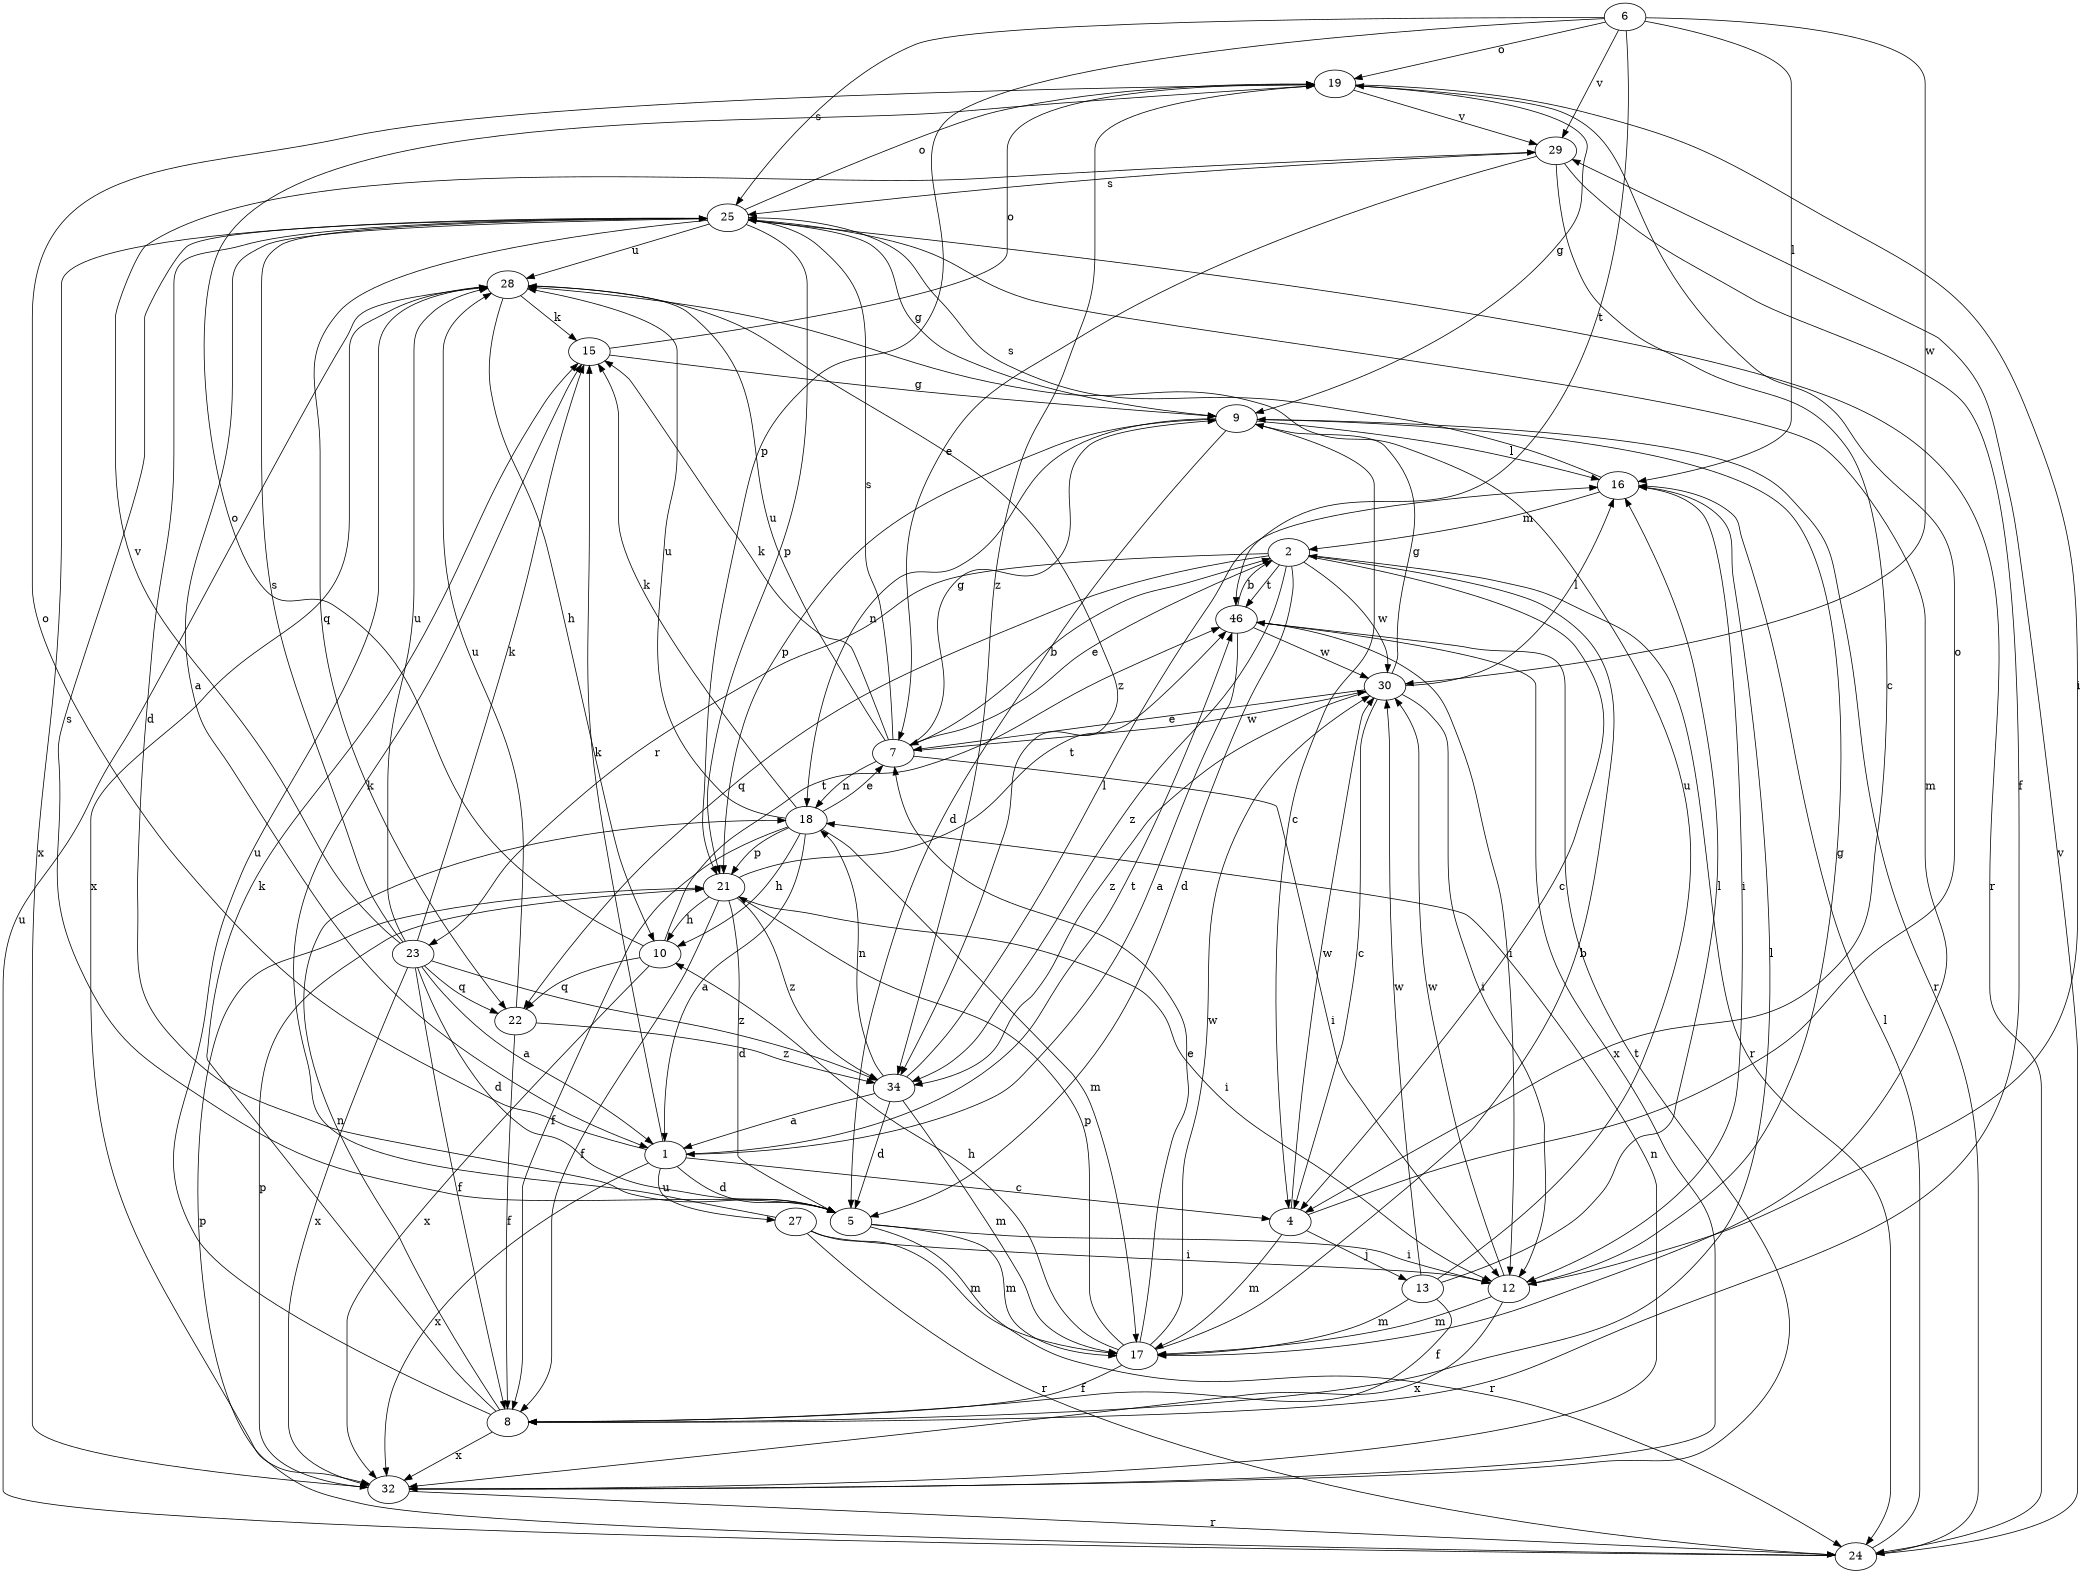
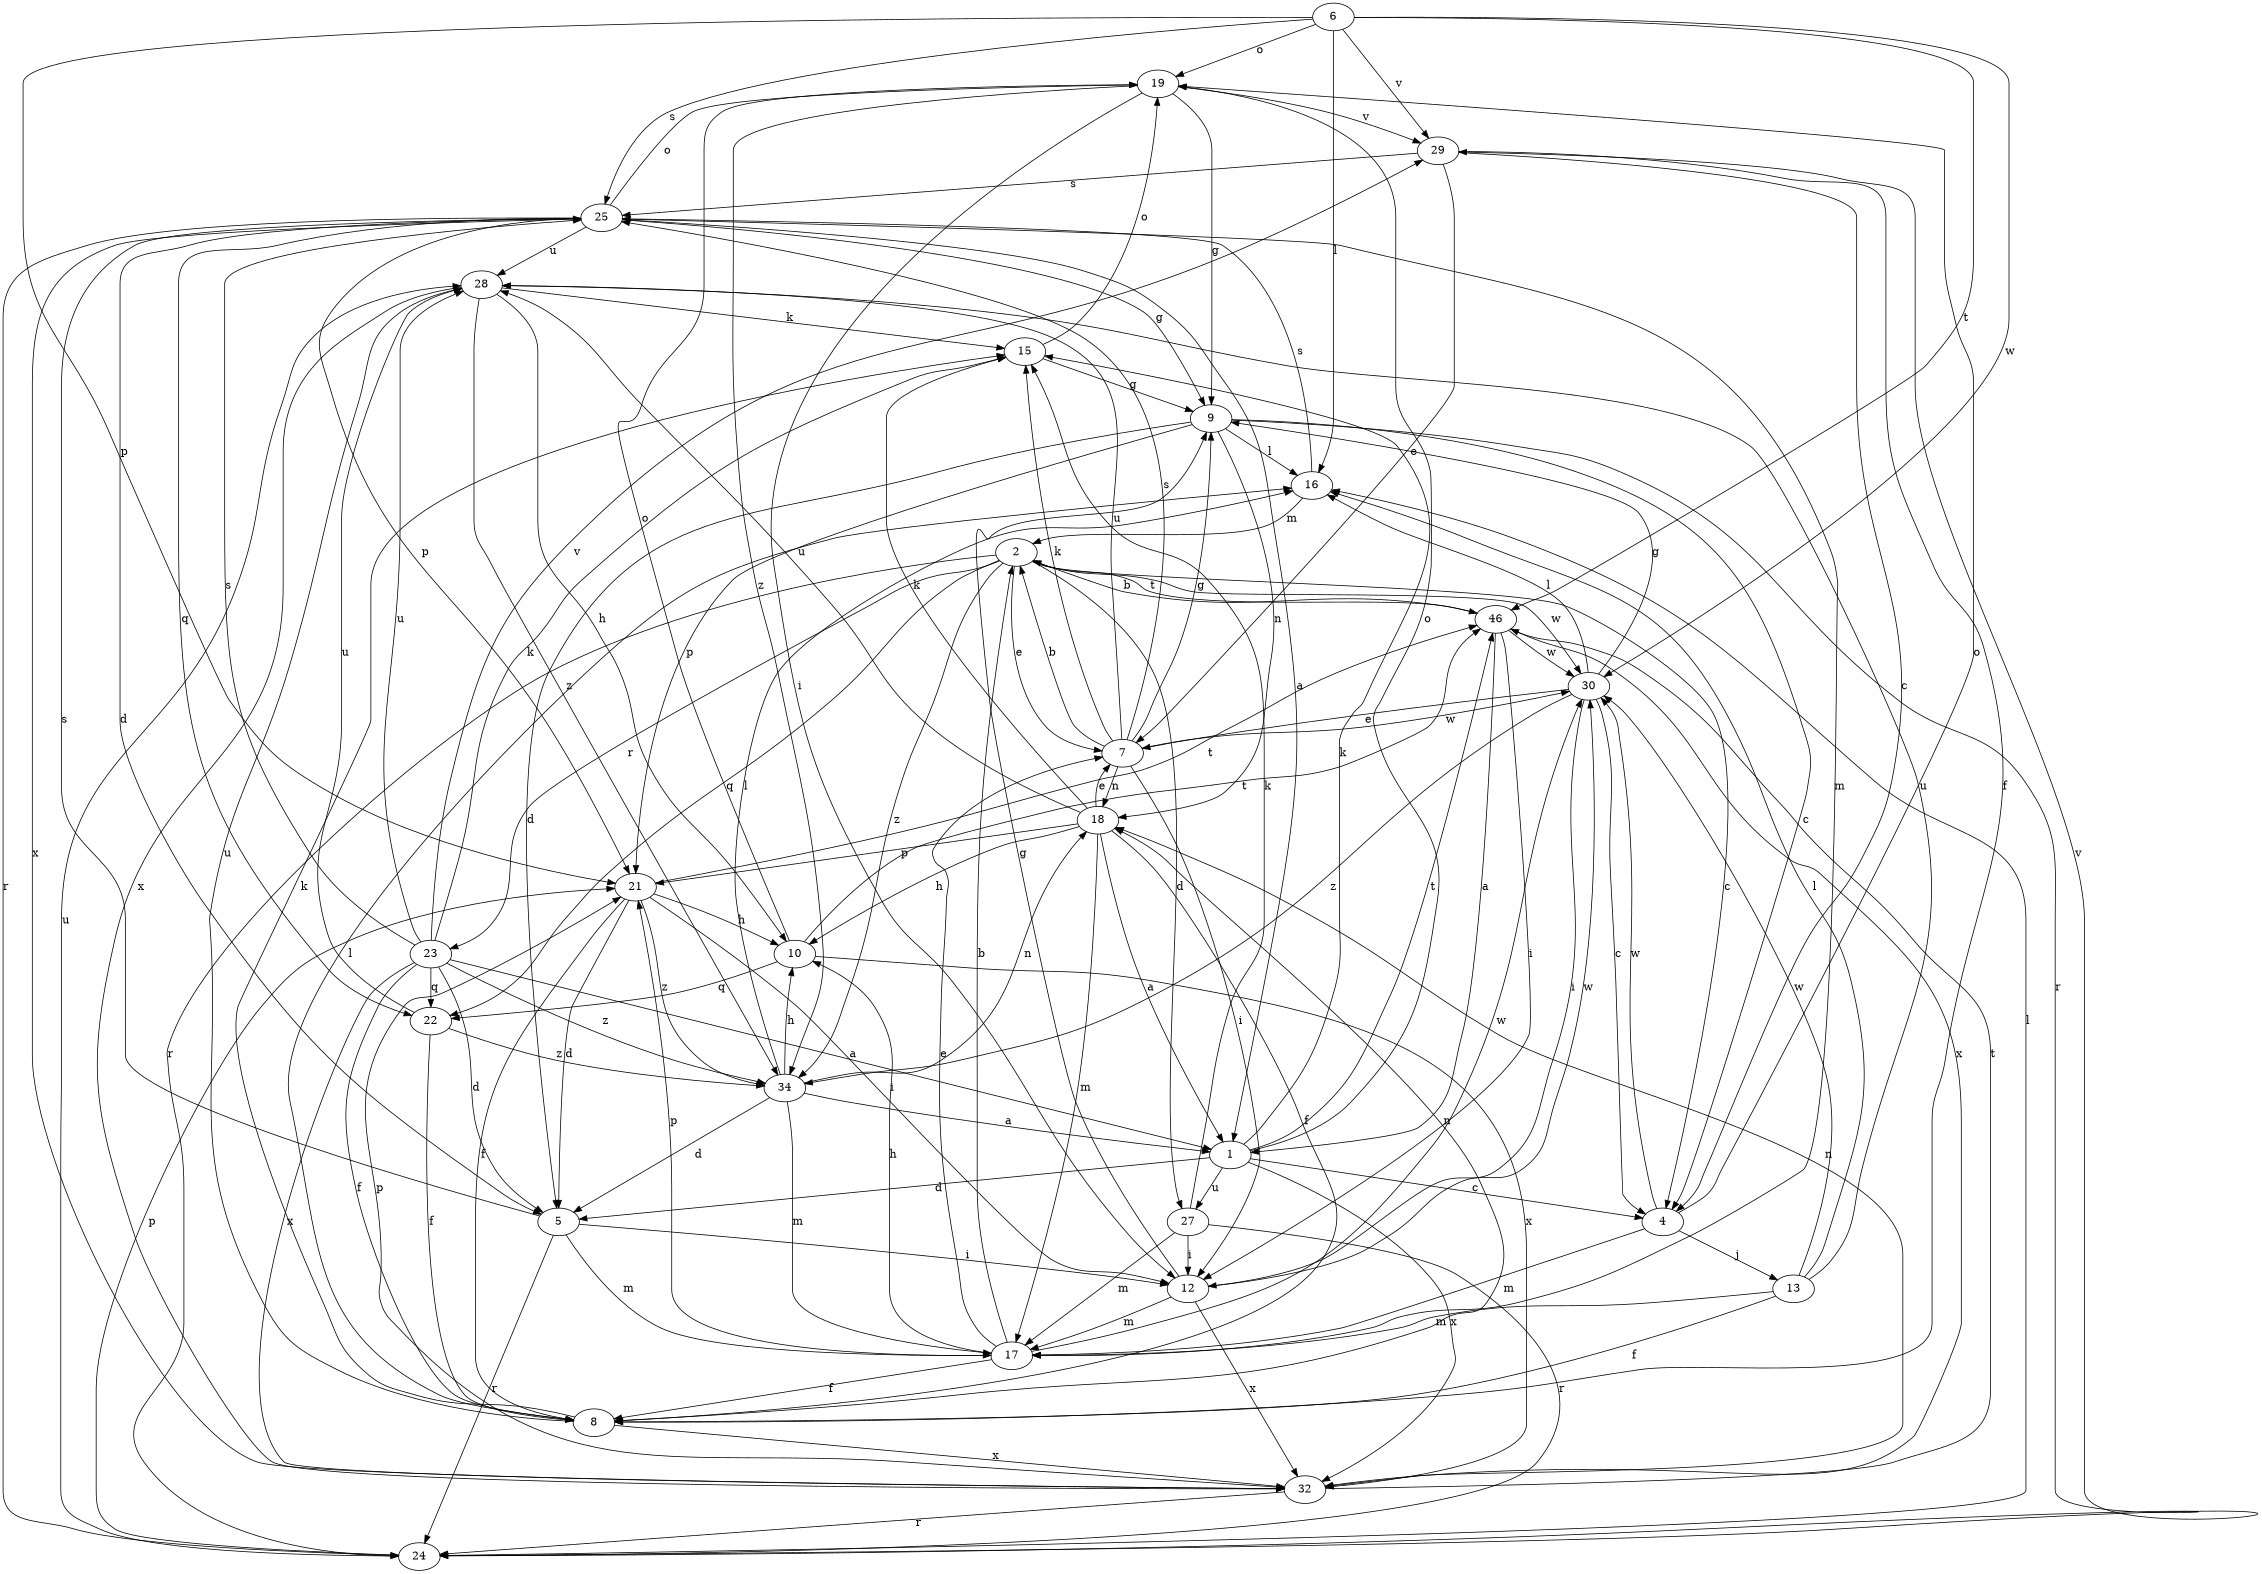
edge "16" -> "12": removed, label "i"
edge "2" -> "5": now "2" -> "27"
edge "34" -> "10": added, label "h"
